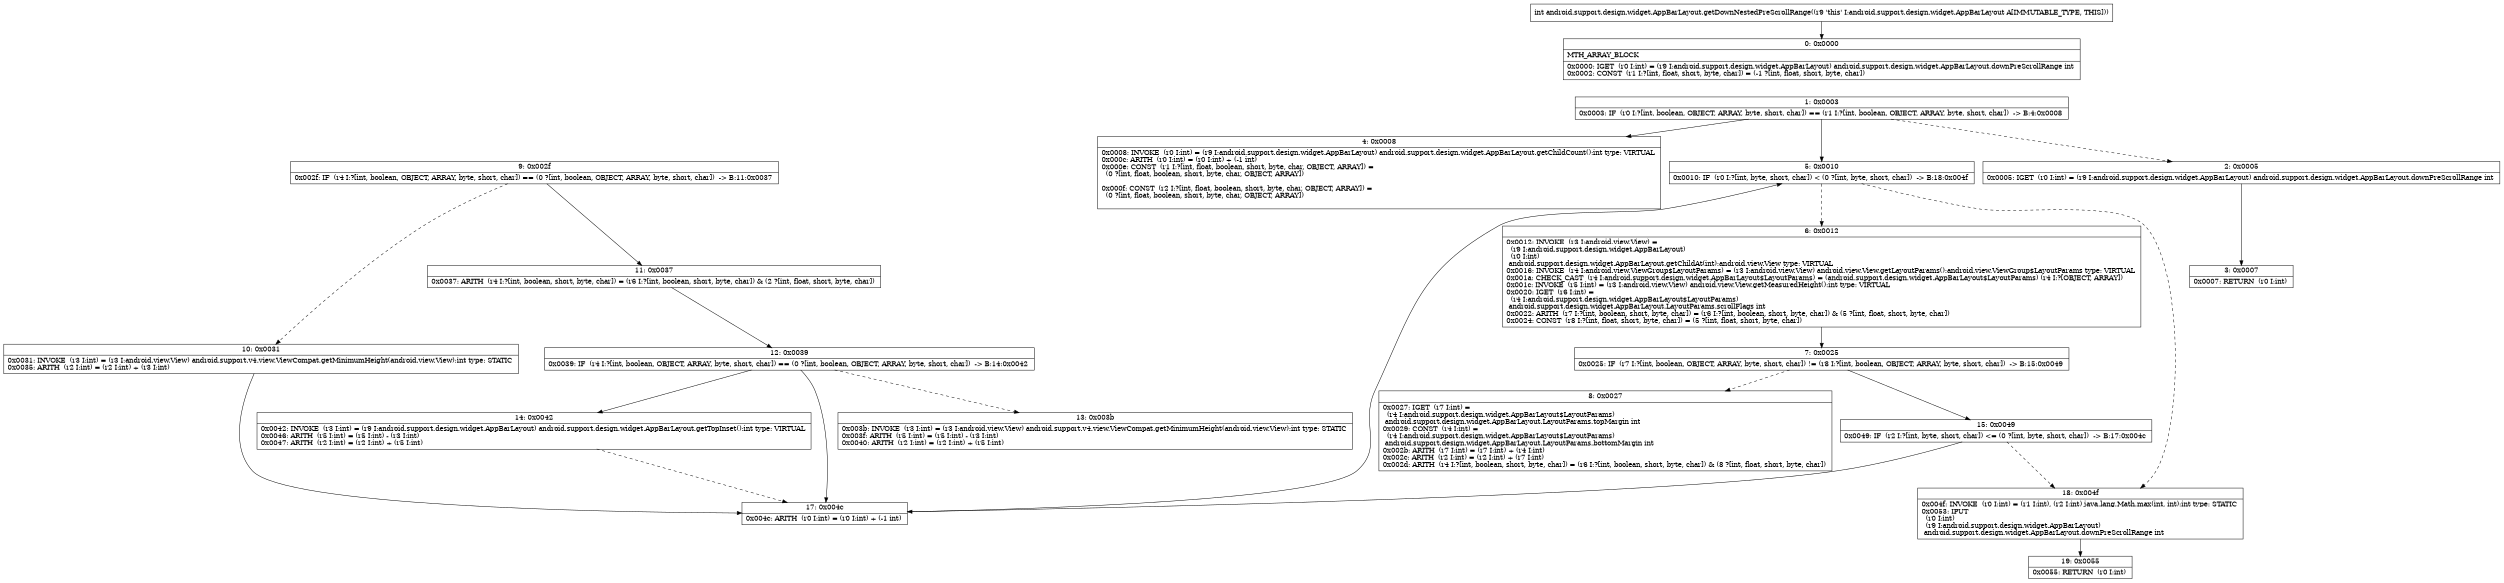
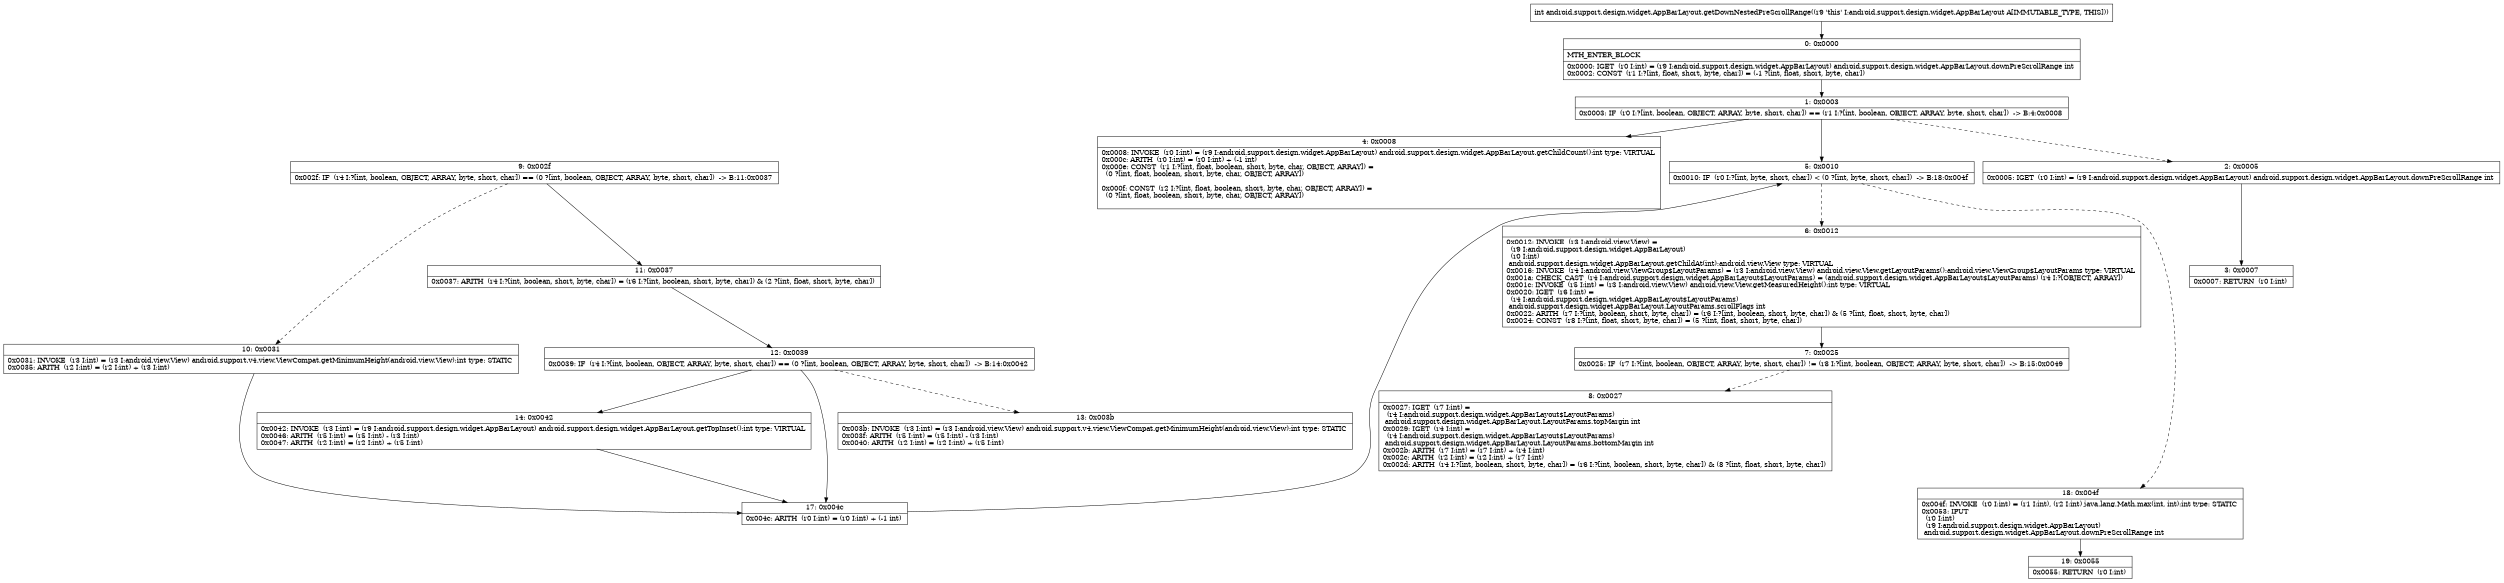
node "0: 0x0000": text "MTH_ARRAY_BLOCK" -> "MTH_ENTER_BLOCK"
edge "0: 0x0000" -> "1: 0x0003": added
node "8: 0x0027": text "0x0029: CONST  (r4 I:int) =" -> "0x0029: IGET  (r4 I:int) ="
node "15: 0x0049": removed
edge "14: 0x0042" -> "17: 0x004c": style dashed -> solid
